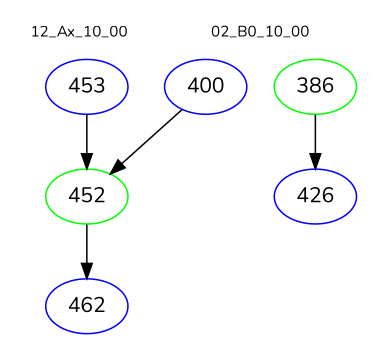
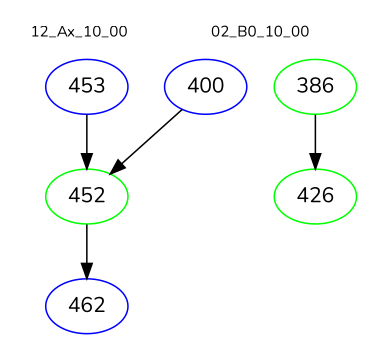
node "426": color blue -> green
